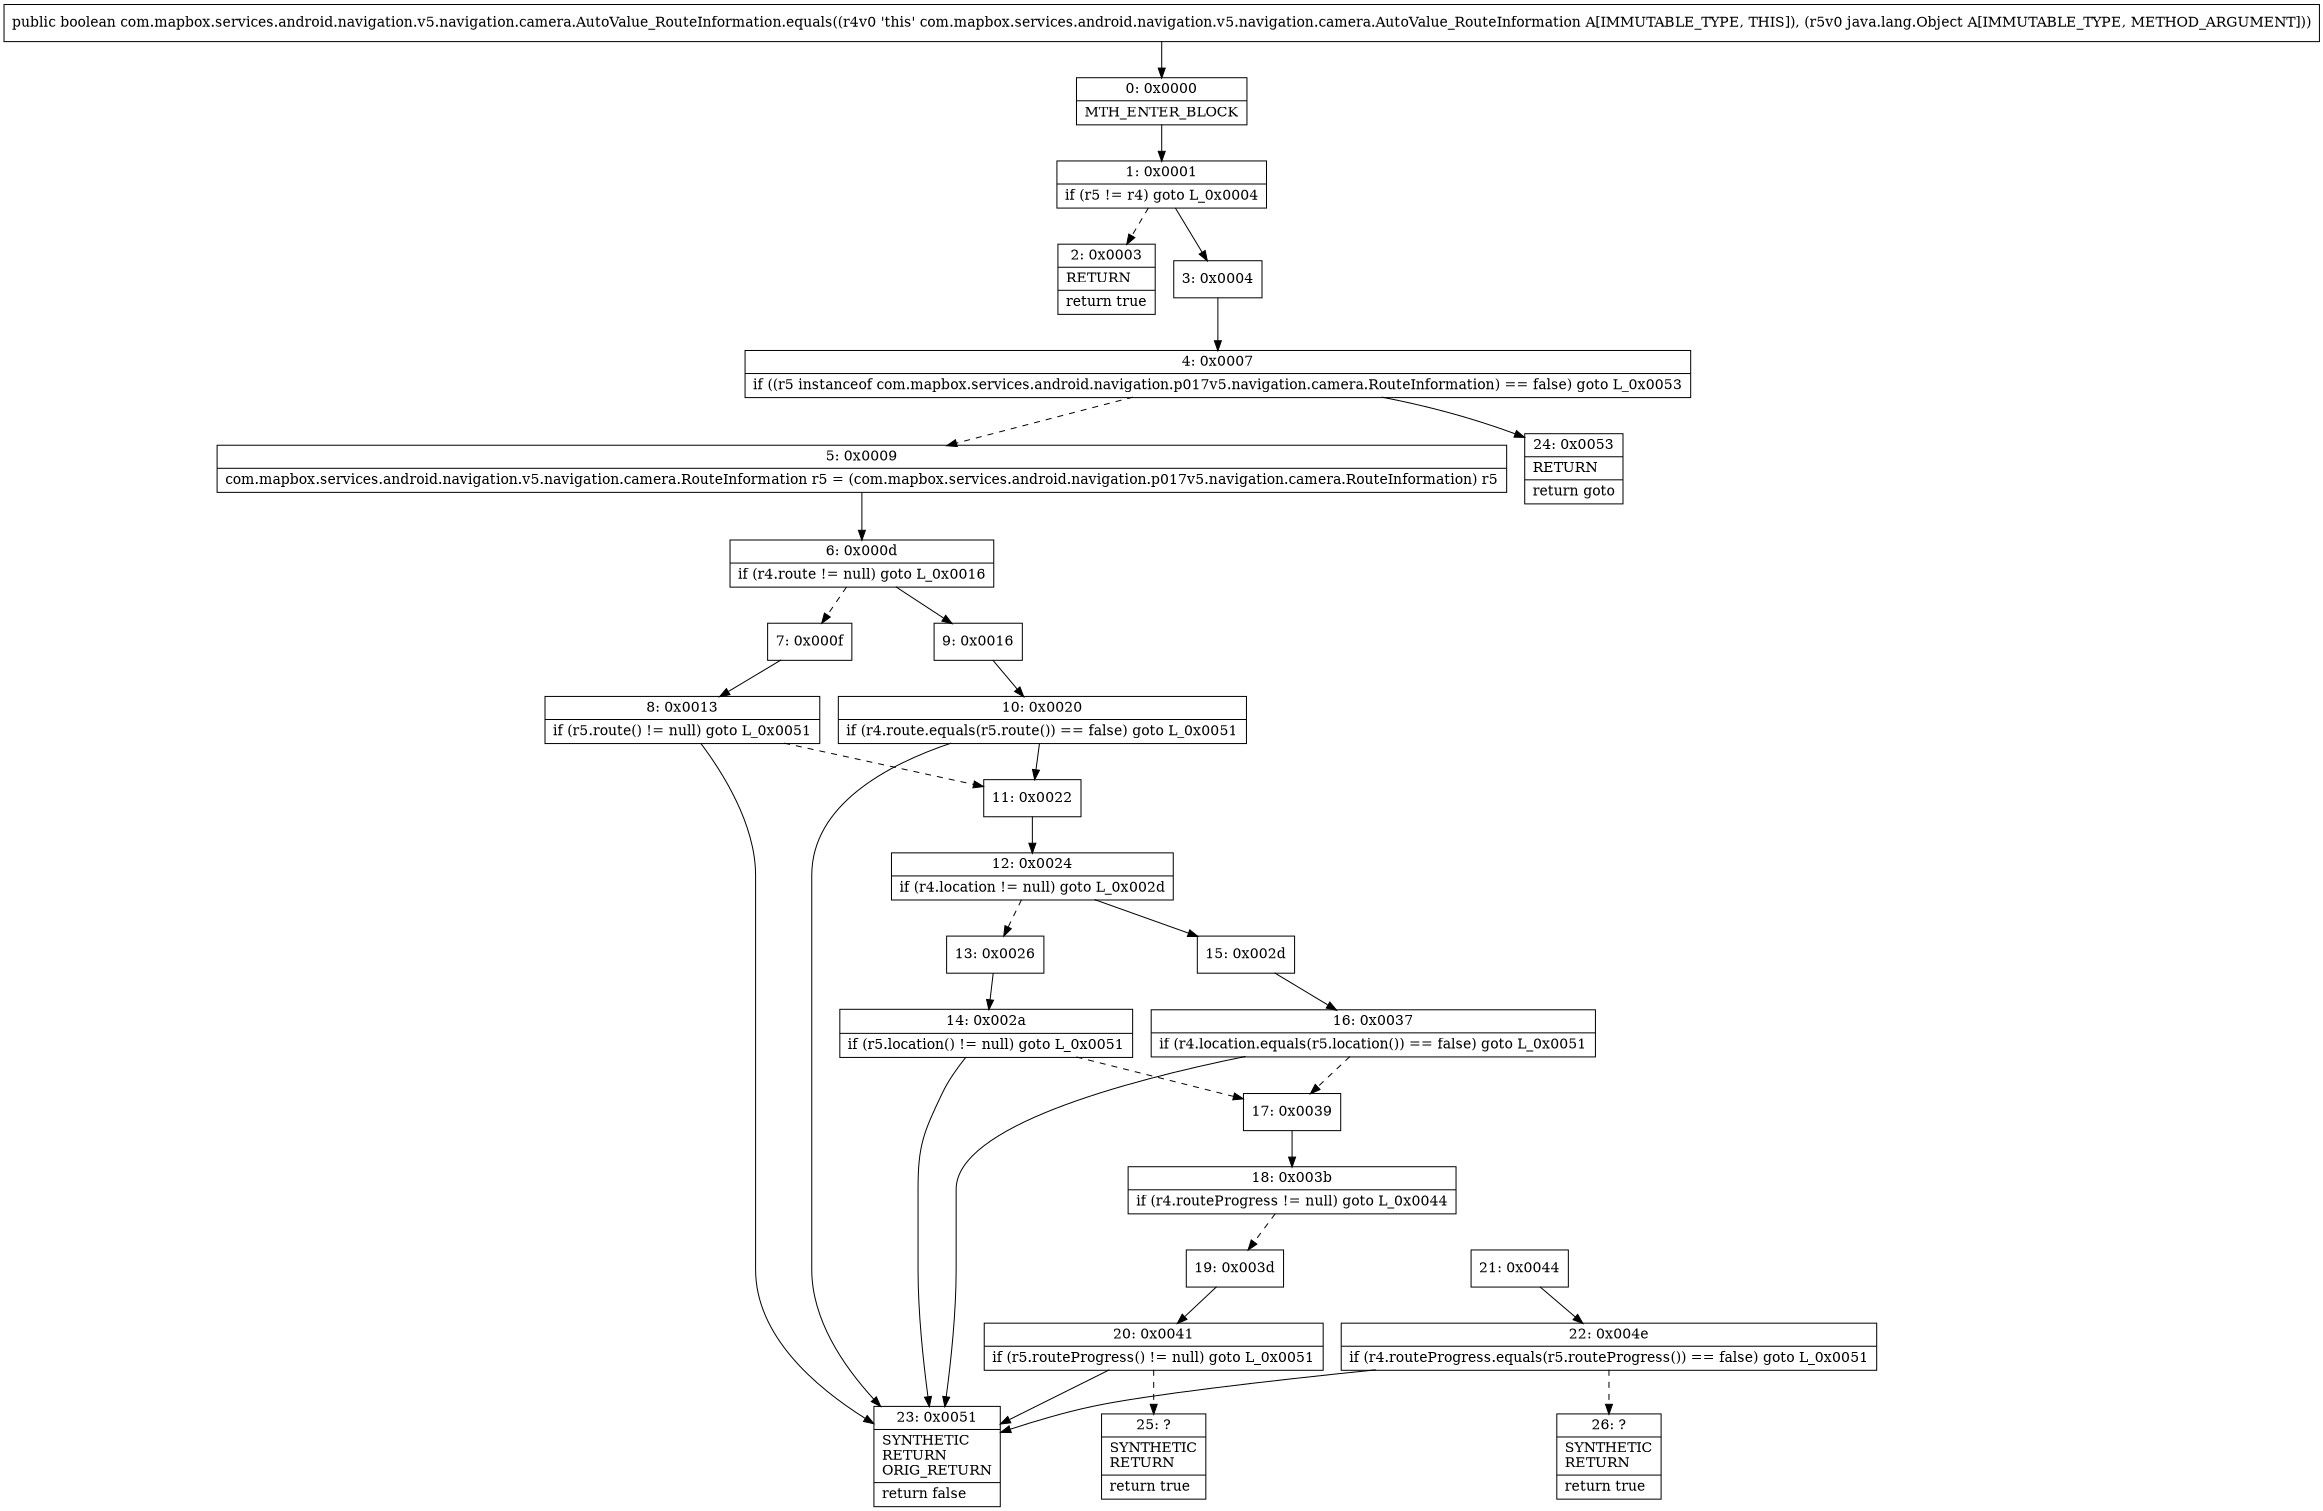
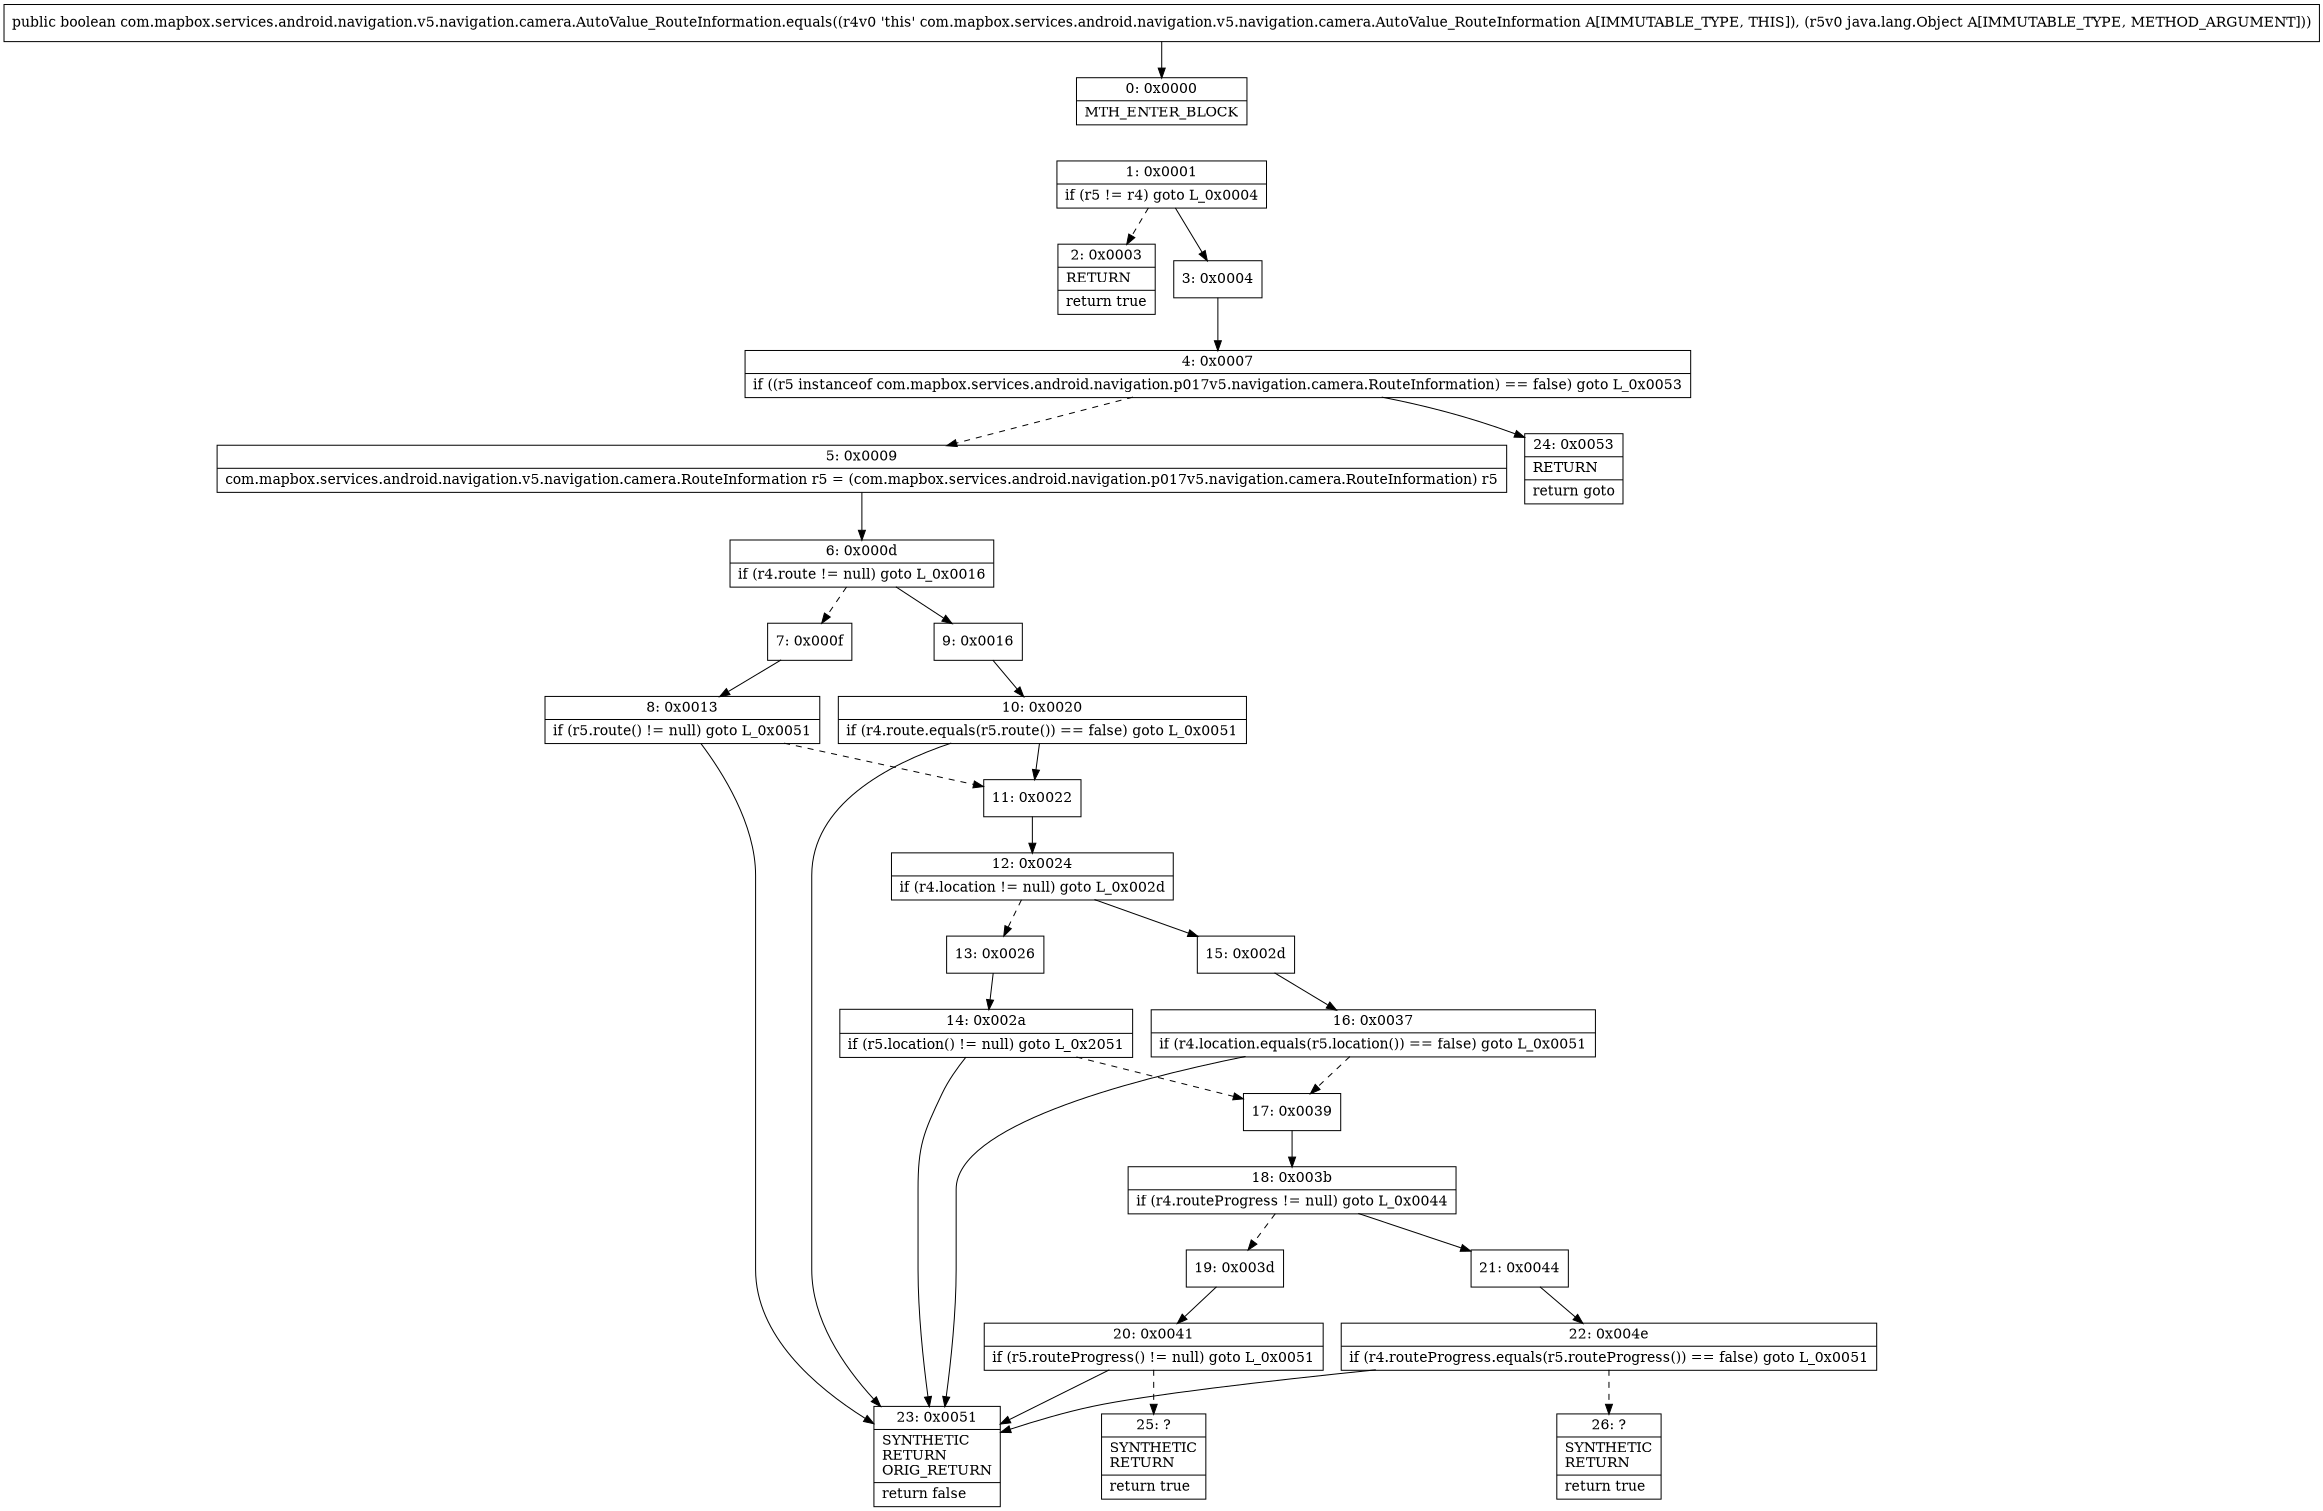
edge "0: 0x0000" -> "1: 0x0001": removed
node "14: 0x002a": text "if (r5.location() != null) goto L_0x0051" -> "if (r5.location() != null) goto L_0x2051"
edge "18: 0x003b" -> "21: 0x0044": added
